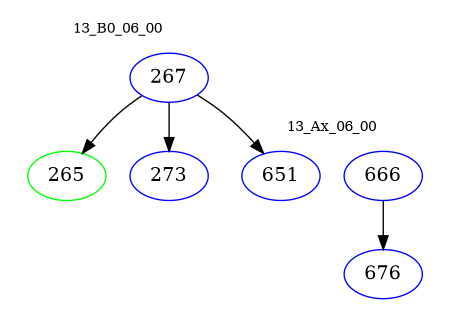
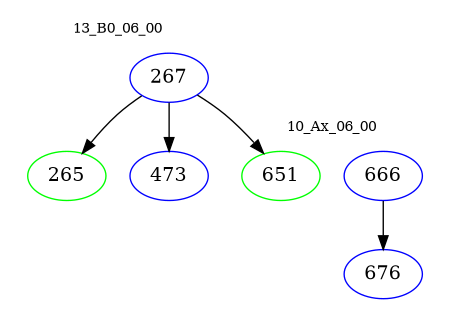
cluster "13_Ax_06_00": label "13_Ax_06_00" -> "10_Ax_06_00"
node "273": label "273" -> "473"
node "651": color blue -> green
